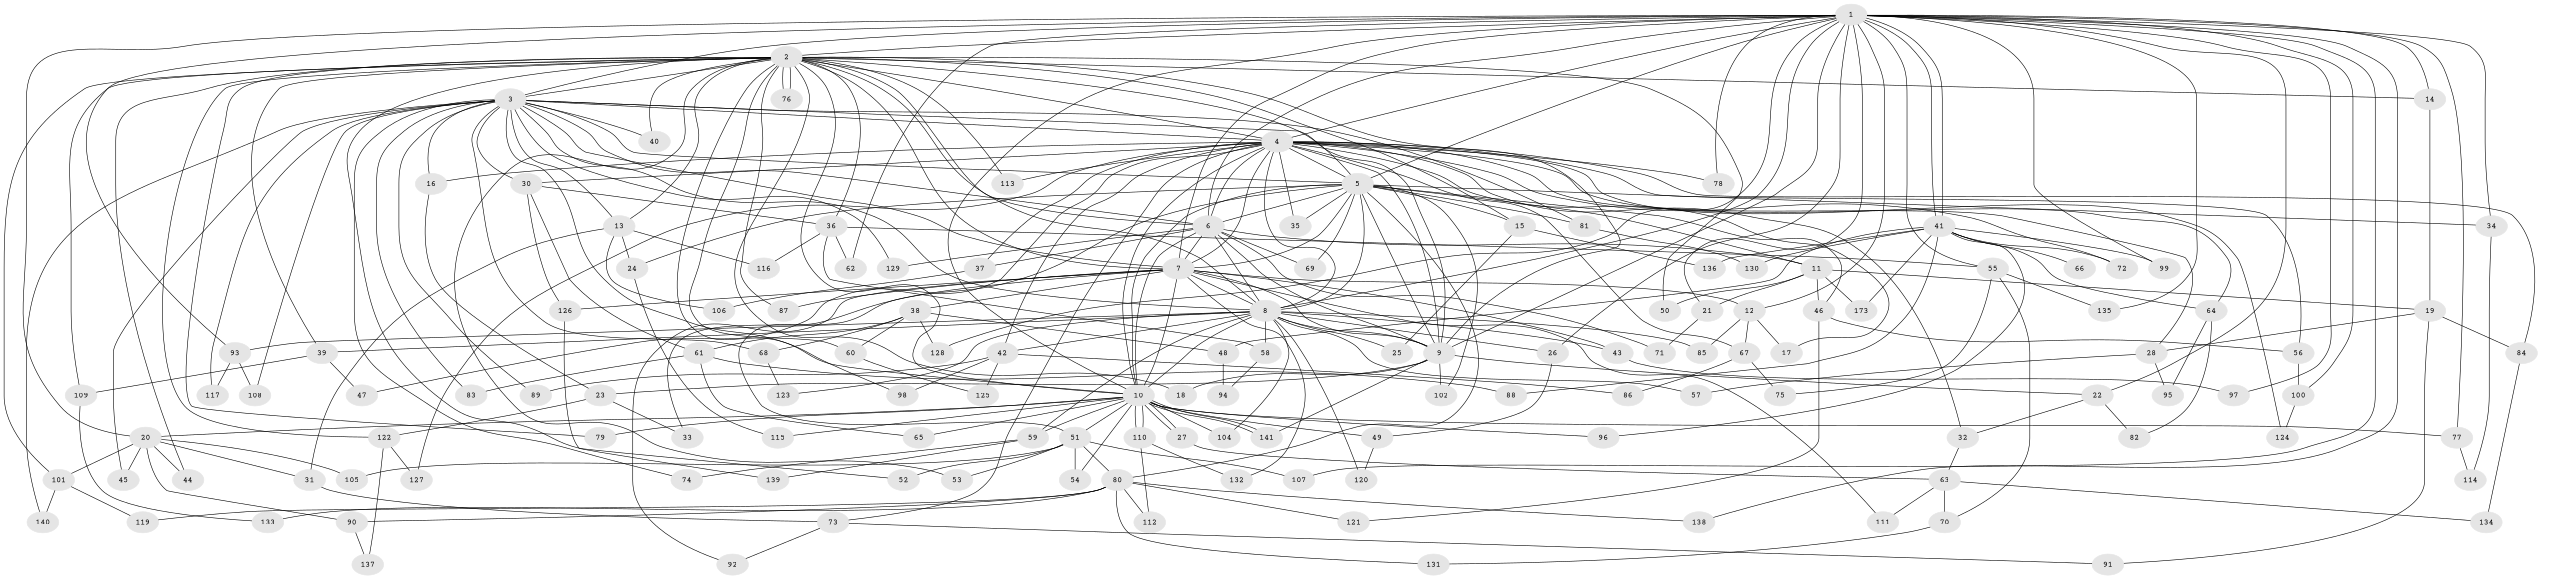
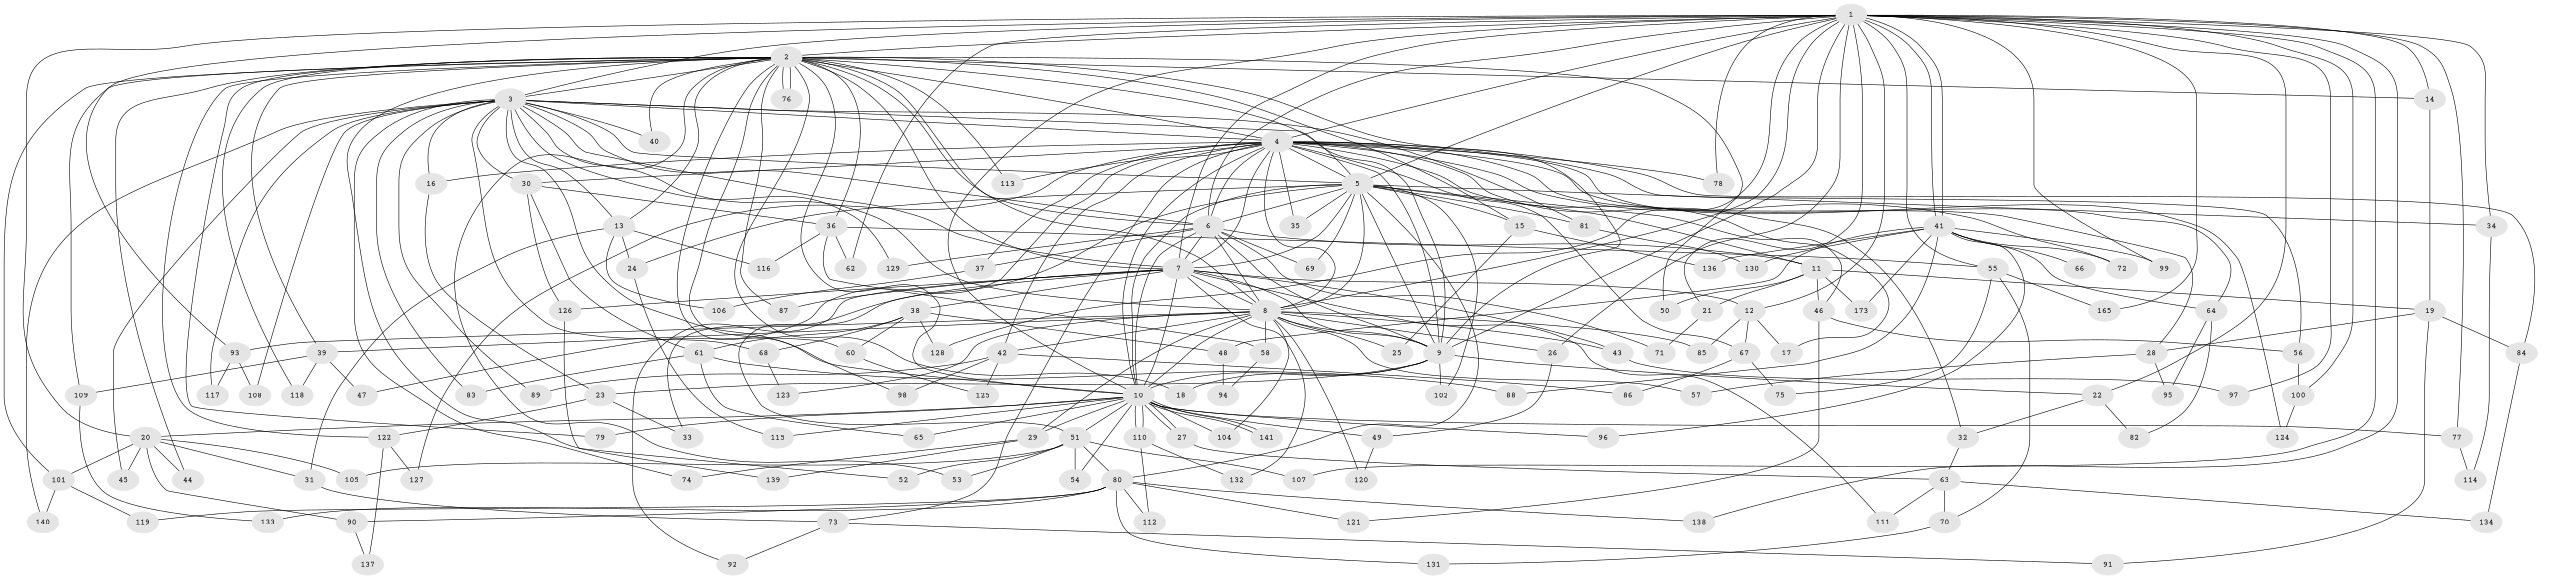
node "135": label "135" -> "165"
node "118": added
edge "9" -- "141": now "9" -- "10"
node "59": label "59" -> "29"
